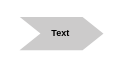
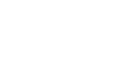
node "Text": removed
